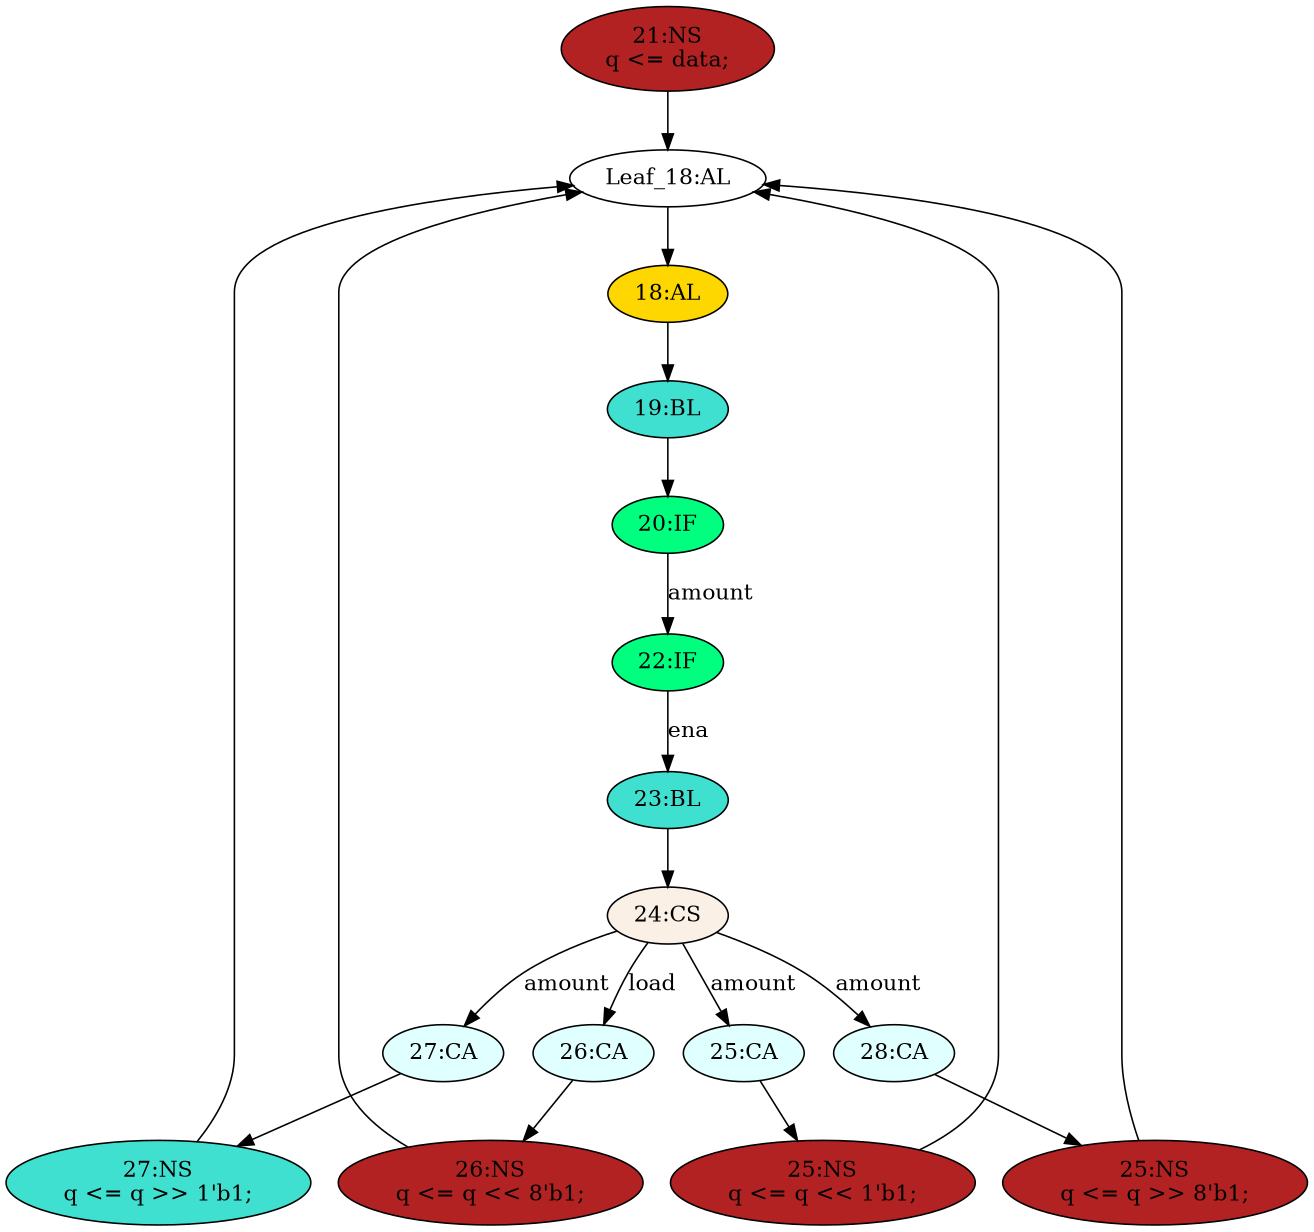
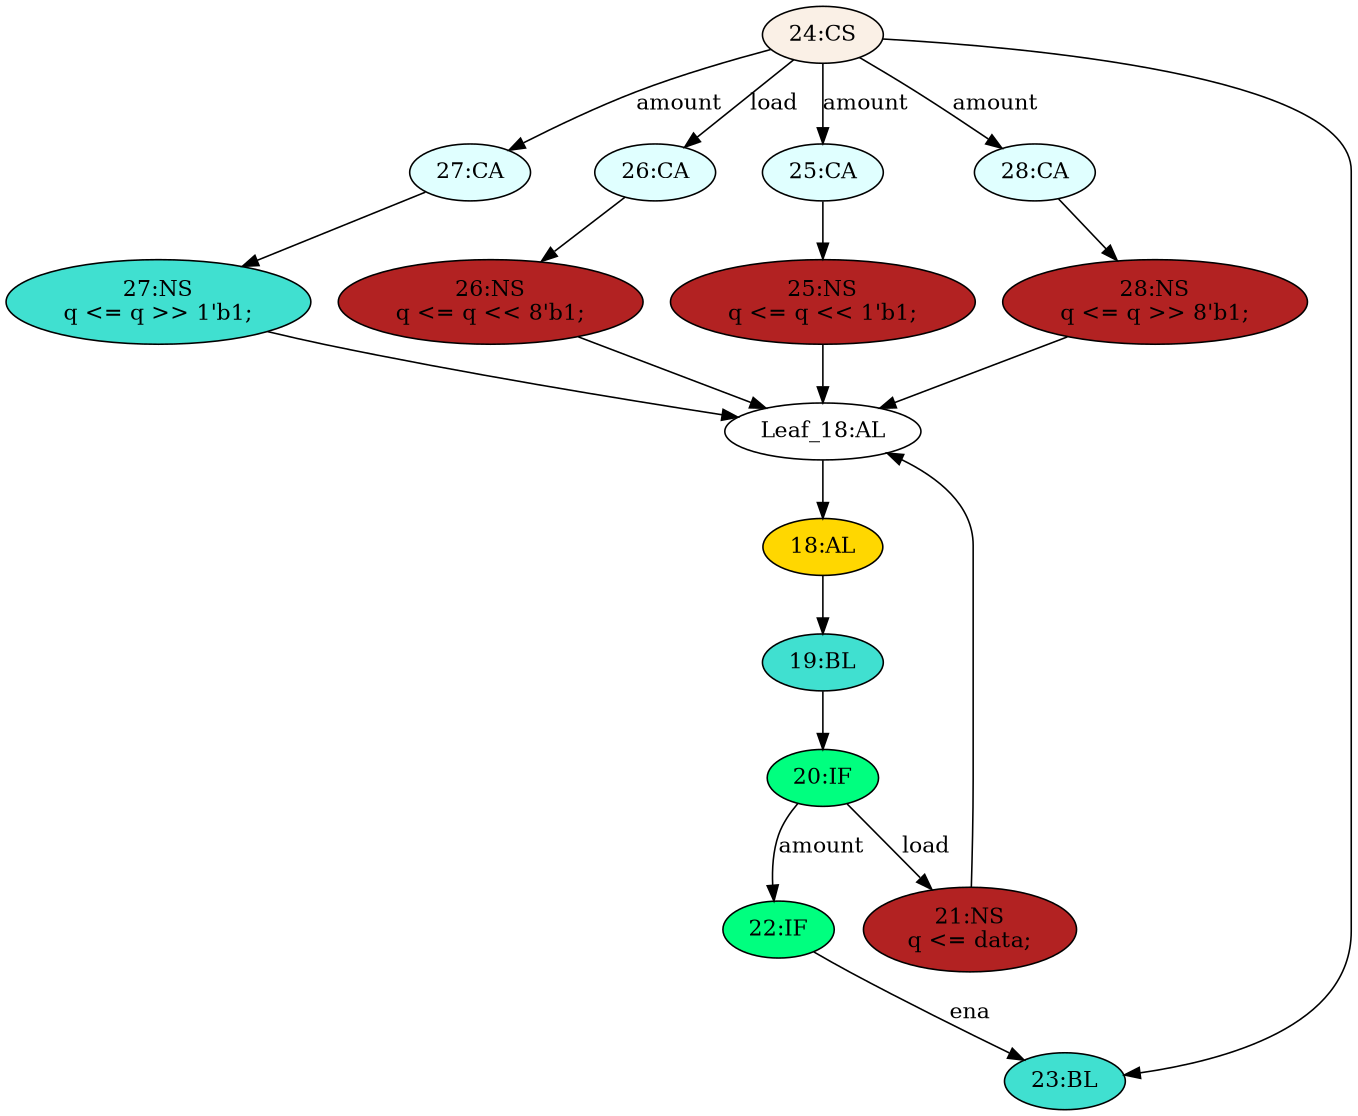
edge "20:IF" -> "21:NS q <= data;": added, label "load"
edge "23:BL" -> "24:CS": reversed
node "25:NS q <= q >> 8'b1;": label "25:NS q <= q >> 8'b1;" -> "28:NS q <= q >> 8'b1;"
